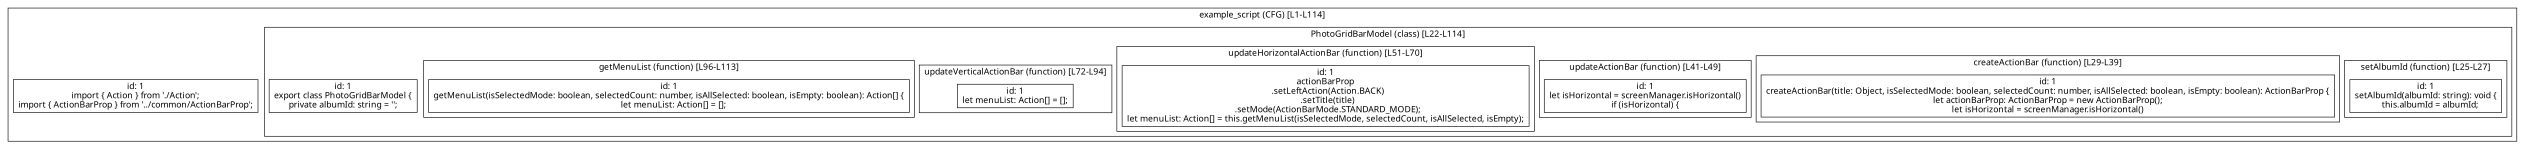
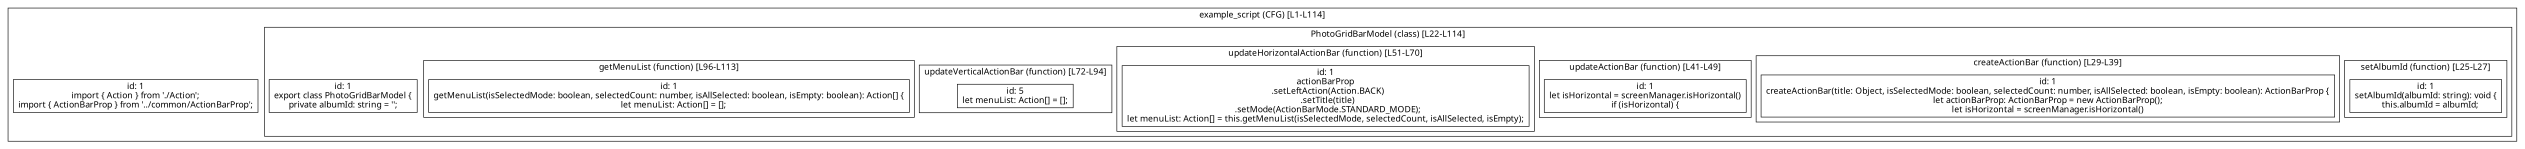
node "id: 1 let menuList: Action[] = [];": label "id: 1 let menuList: Action[] = [];" -> "id: 5 let menuList: Action[] = [];"
